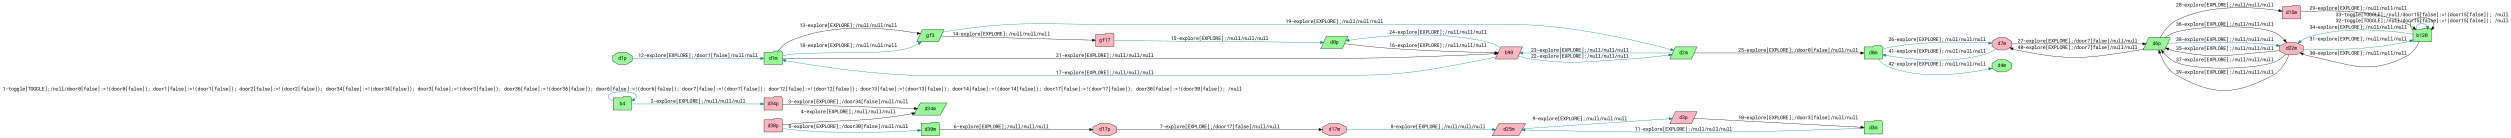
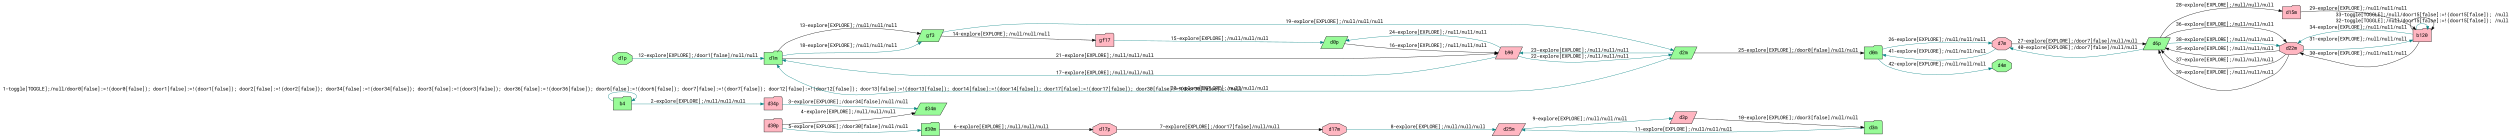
node "b120": fillcolor palegreen -> lightpink
edge "d6p" -> "d7m": color black -> teal
edge "d2m" -> "d1m": added, label "20-explore[EXPLORE];/null/null/null"
edge "d34p" -> "d34m": color black -> teal
